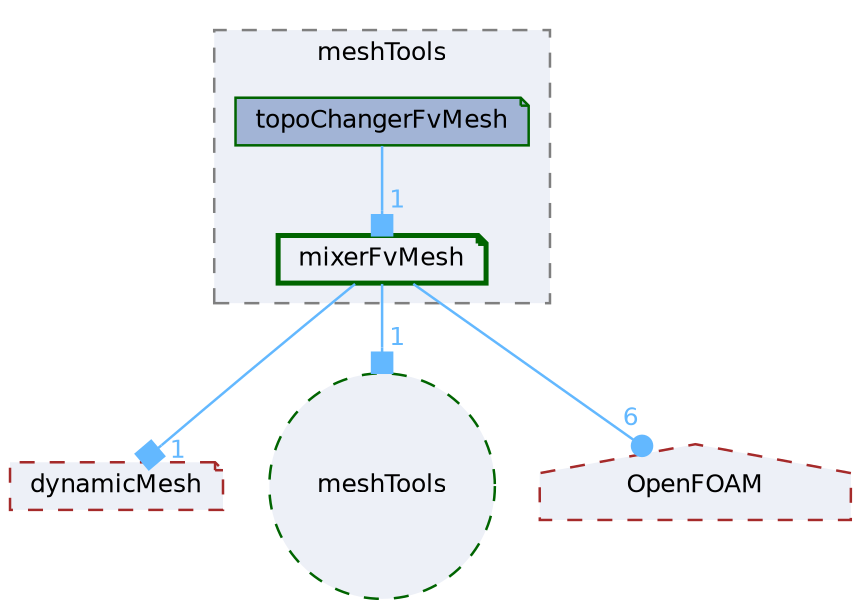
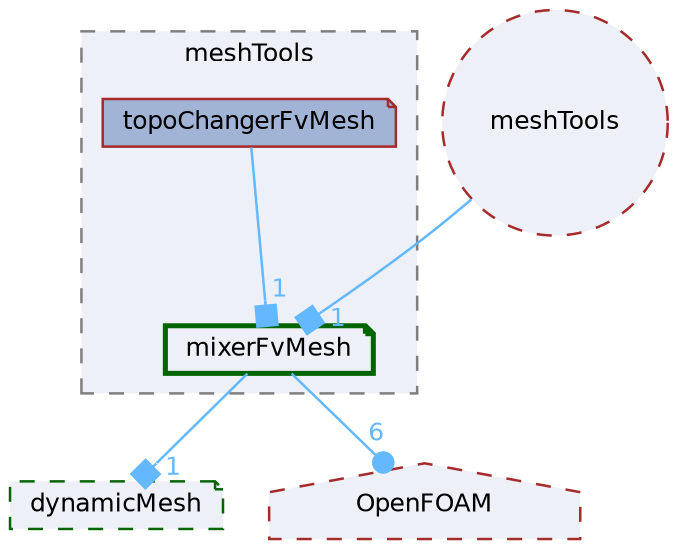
node "topoChangerFvMesh": color darkgreen -> brown
edge "mixerFvMesh" -> "meshTools": reversed
node "dynamicMesh": color brown -> darkgreen
node "meshTools": color darkgreen -> brown
